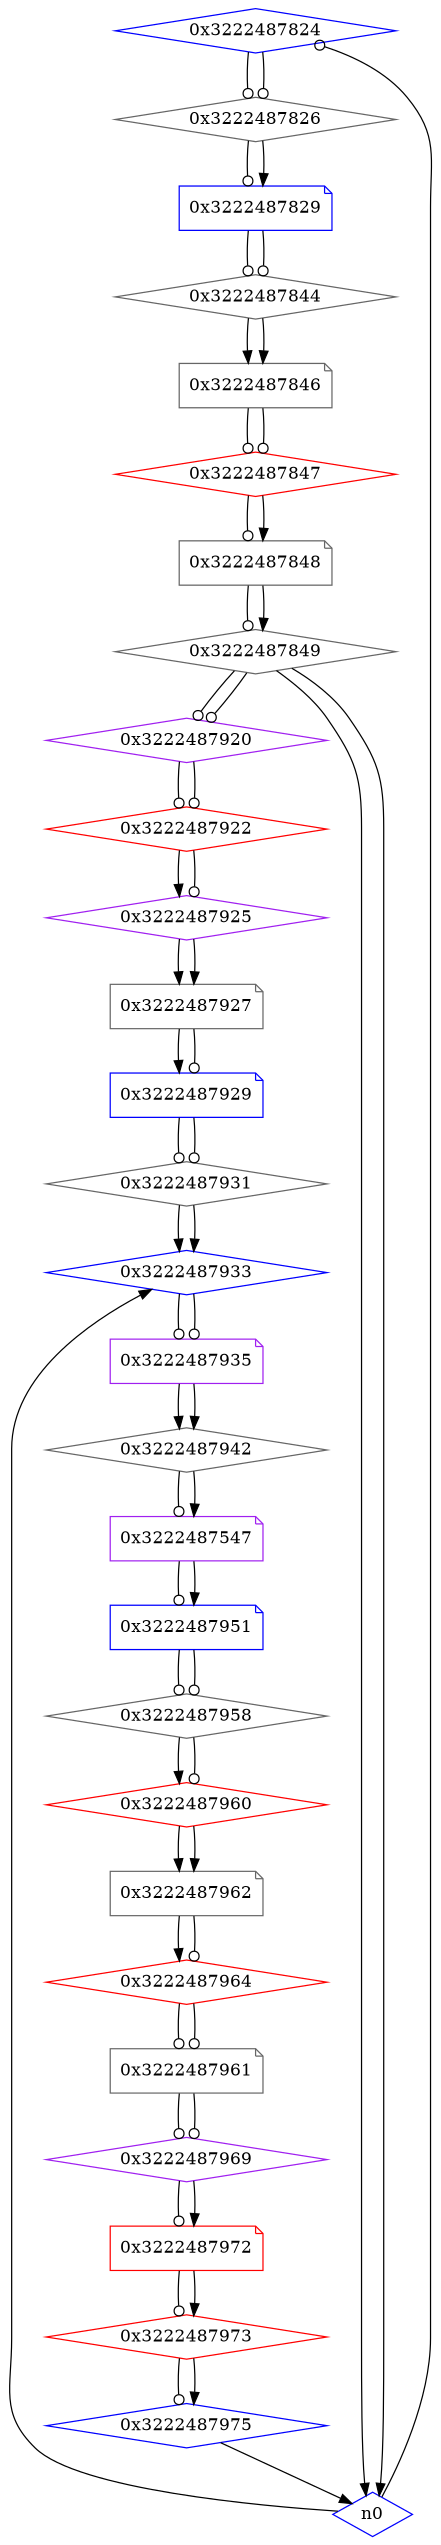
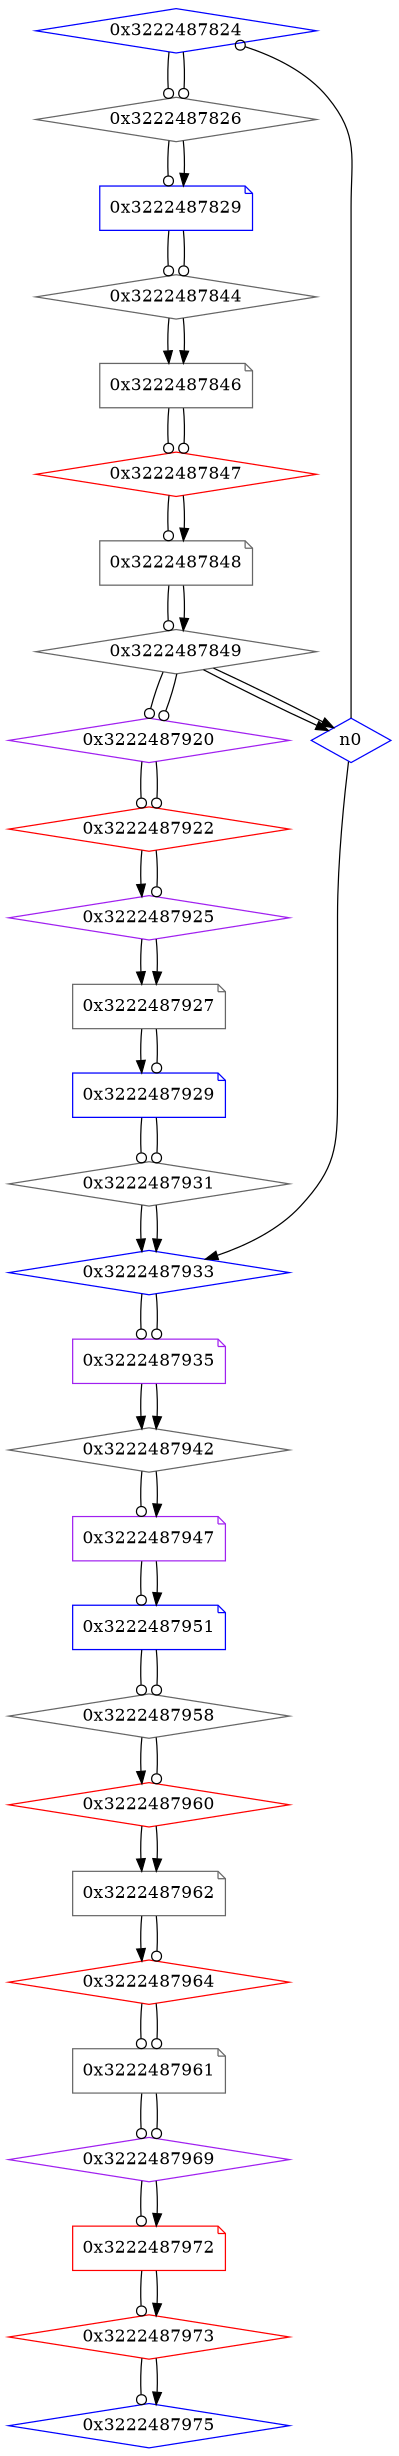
node "0x3222487547": label "0x3222487547" -> "0x3222487947"
edge "0x3222487975" -> "n0": removed
